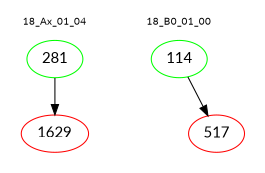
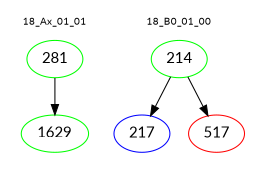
cluster "18_Ax_01_04": label "18_Ax_01_04" -> "18_Ax_01_01"
node "114": label "114" -> "214"
node "1629": color red -> green
node "217": added
